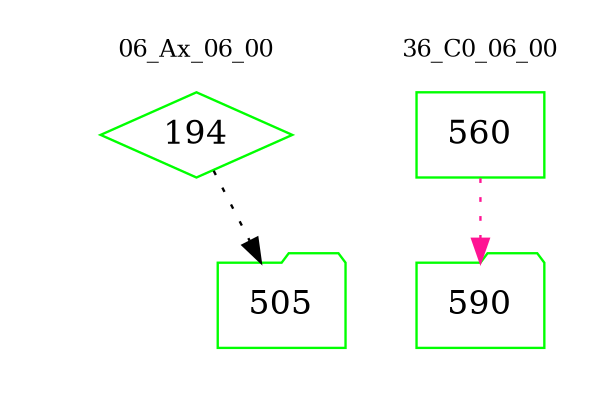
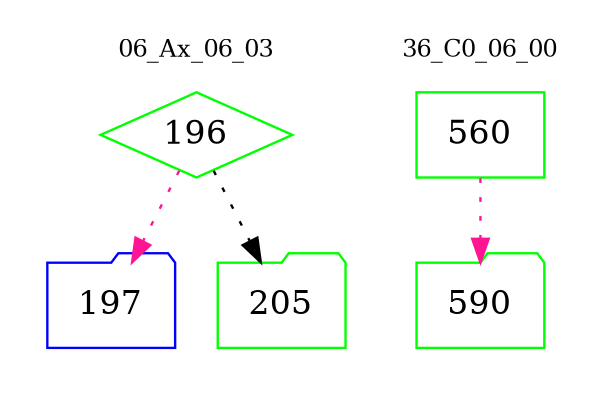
cluster "06_Ax_06_00": label "06_Ax_06_00" -> "06_Ax_06_03"
node "194": label "194" -> "196"
node "197": added
node "505": label "505" -> "205"
